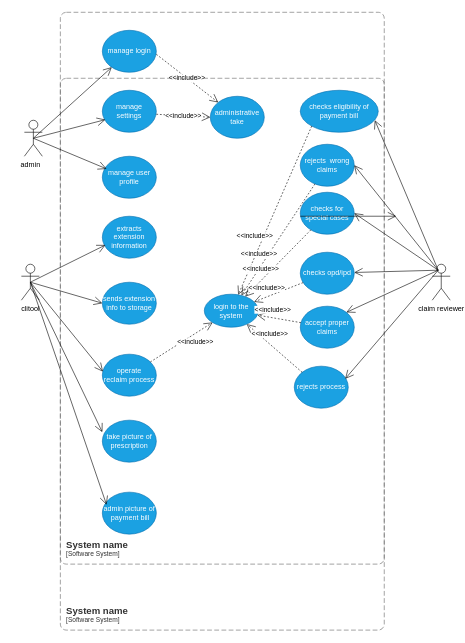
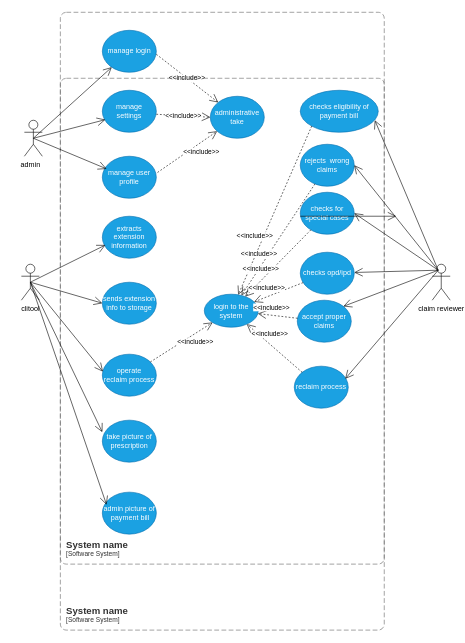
edge "manage user profile" -> "administrative take": added, label "<<include>>"
node "accept proper claims": moved (327, 327) -> (324, 321)
node "rejects process": label "rejects process" -> "reclaim process"
